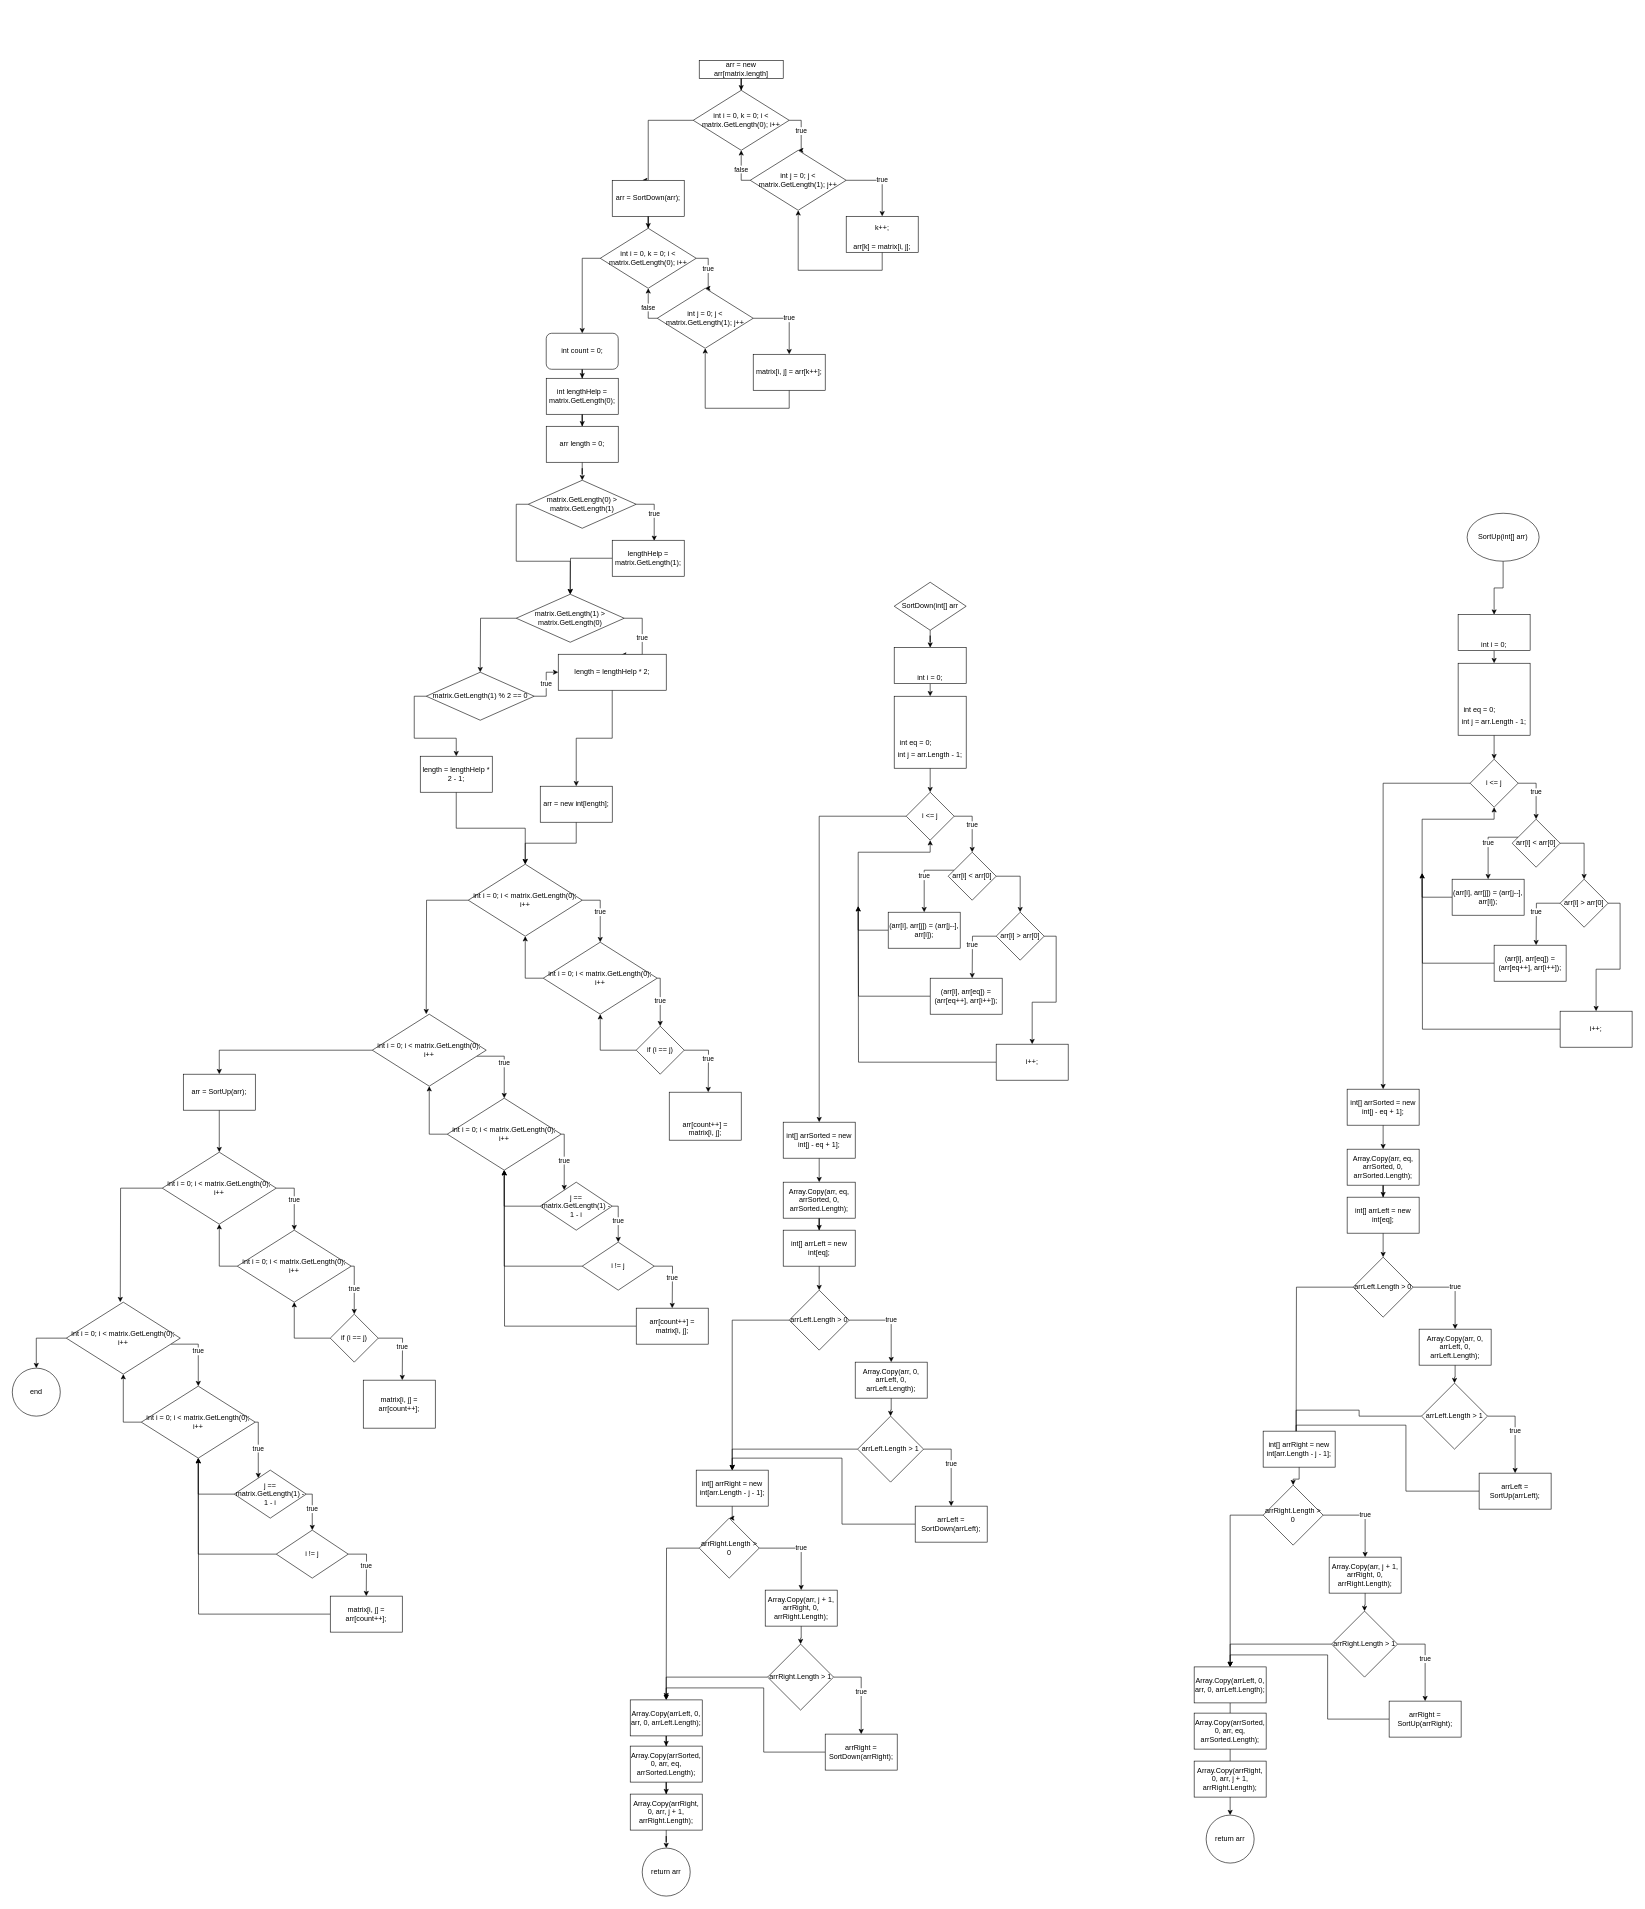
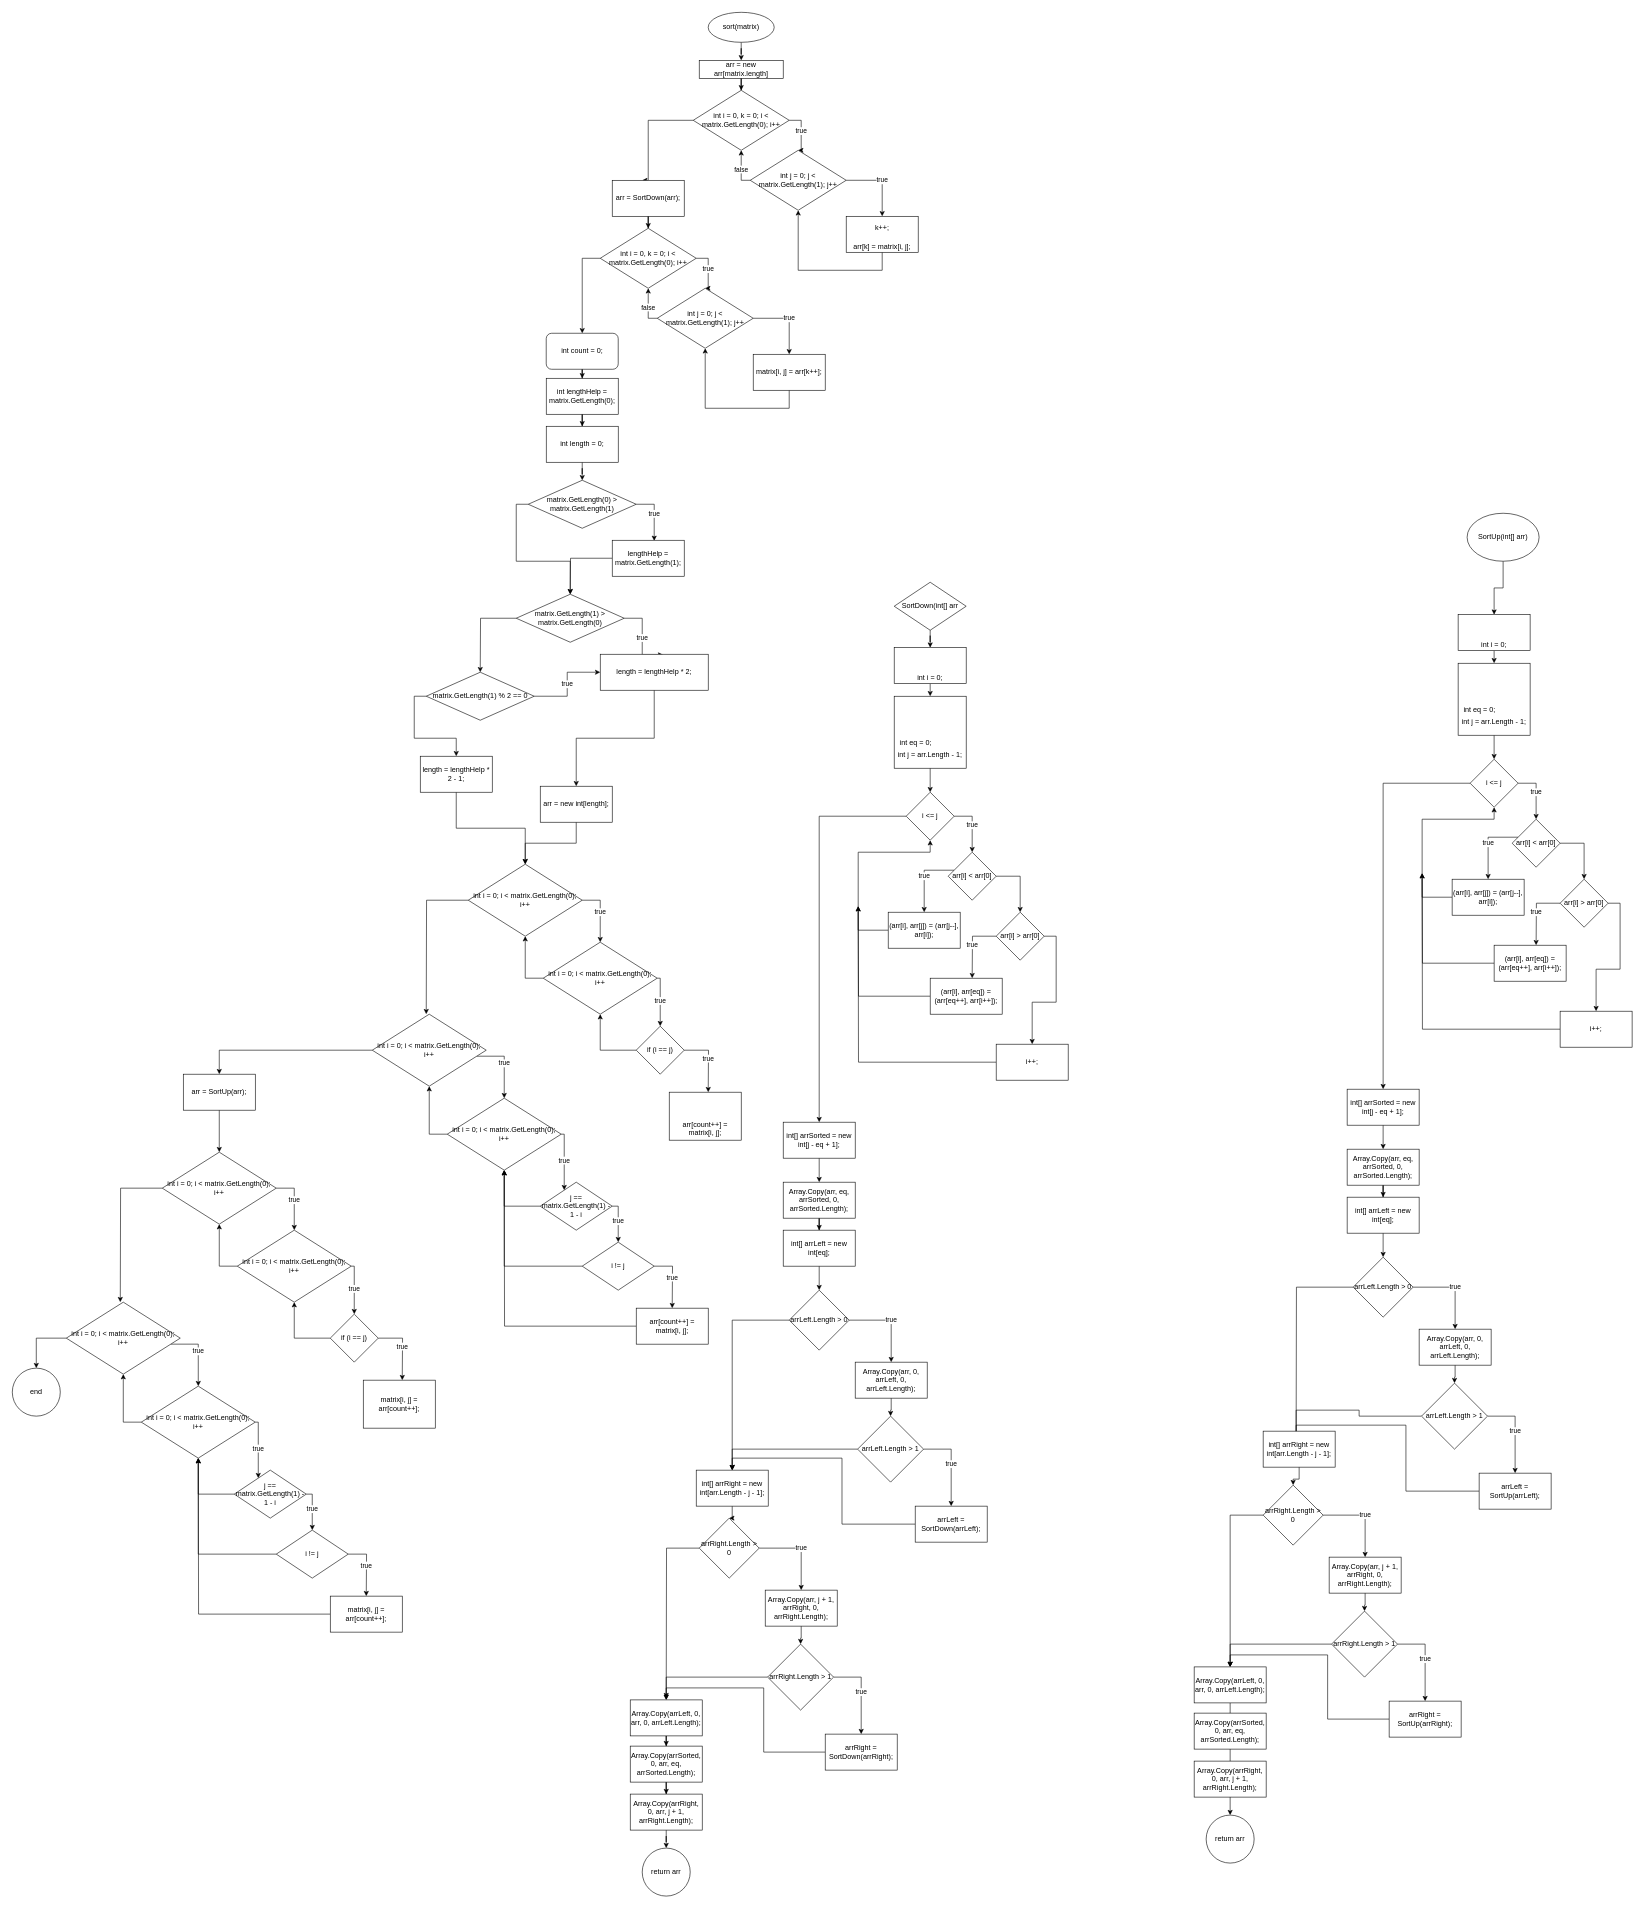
node "sort(matrix)": added
edge "sort(matrix)" -> "arr = new arr[matrix.length]": added
node "arr length = 0;": label "arr length = 0;" -> "int length = 0;"
node "length = lengthHelp * 2;": moved (612, 672) -> (654, 672)
